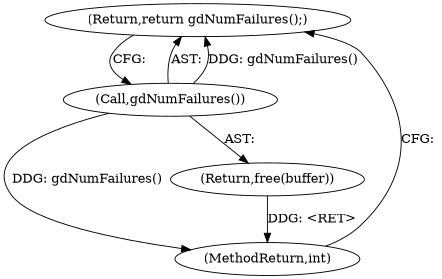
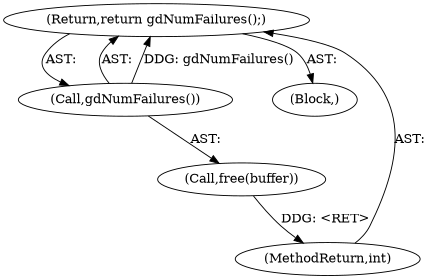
edge "(Return,return gdNumFailures();)" -> "(Call,gdNumFailures())": label "CFG: " -> "AST: "
node "(Block,)": added
edge "(MethodReturn,int)" -> "(Return,return gdNumFailures();)": label "CFG: " -> "AST: "
node "(Return,free(buffer))": label "(Return,free(buffer))" -> "(Call,free(buffer))"
edge "(Call,gdNumFailures())" -> "(MethodReturn,int)": removed, label "DDG: gdNumFailures()"
